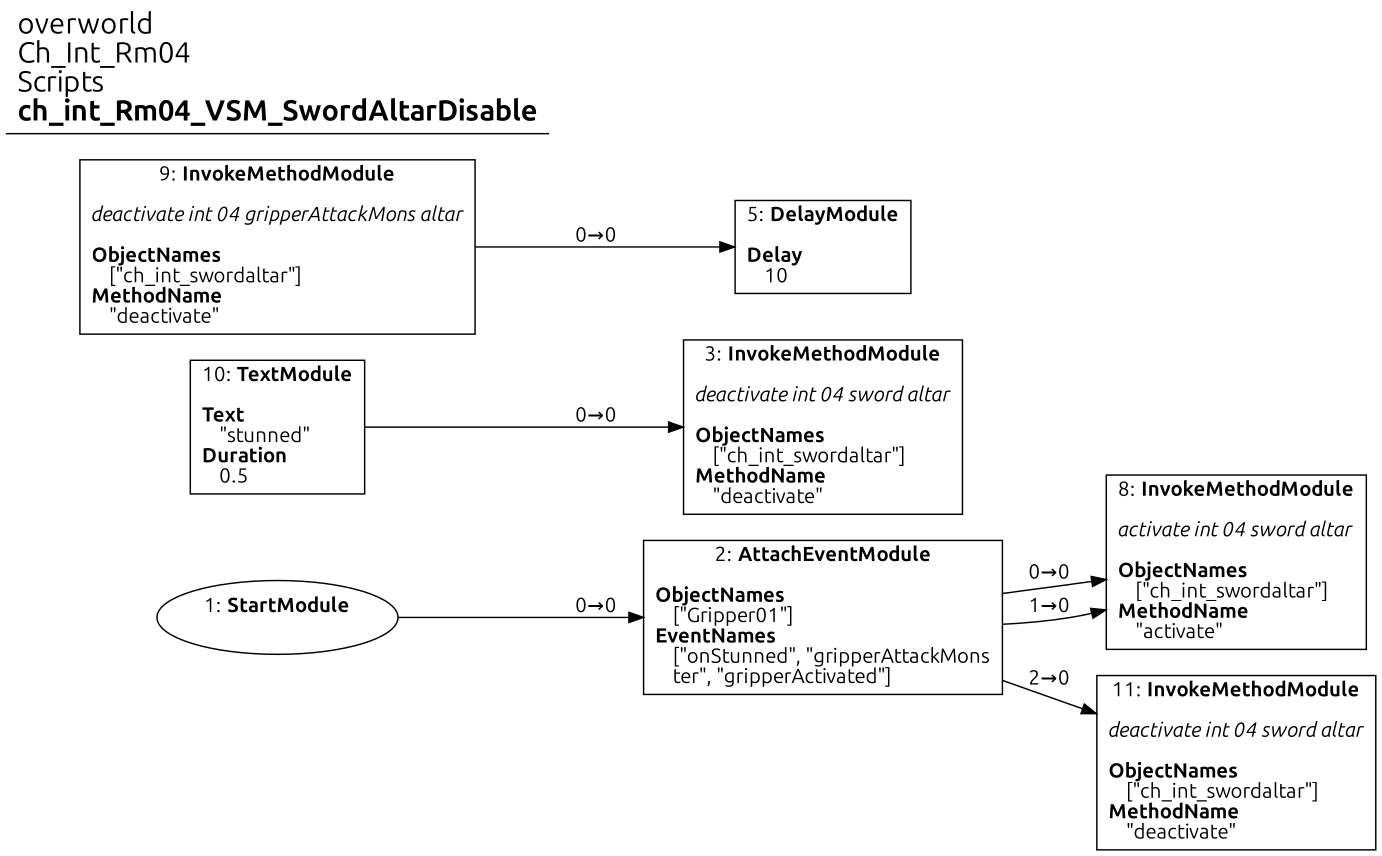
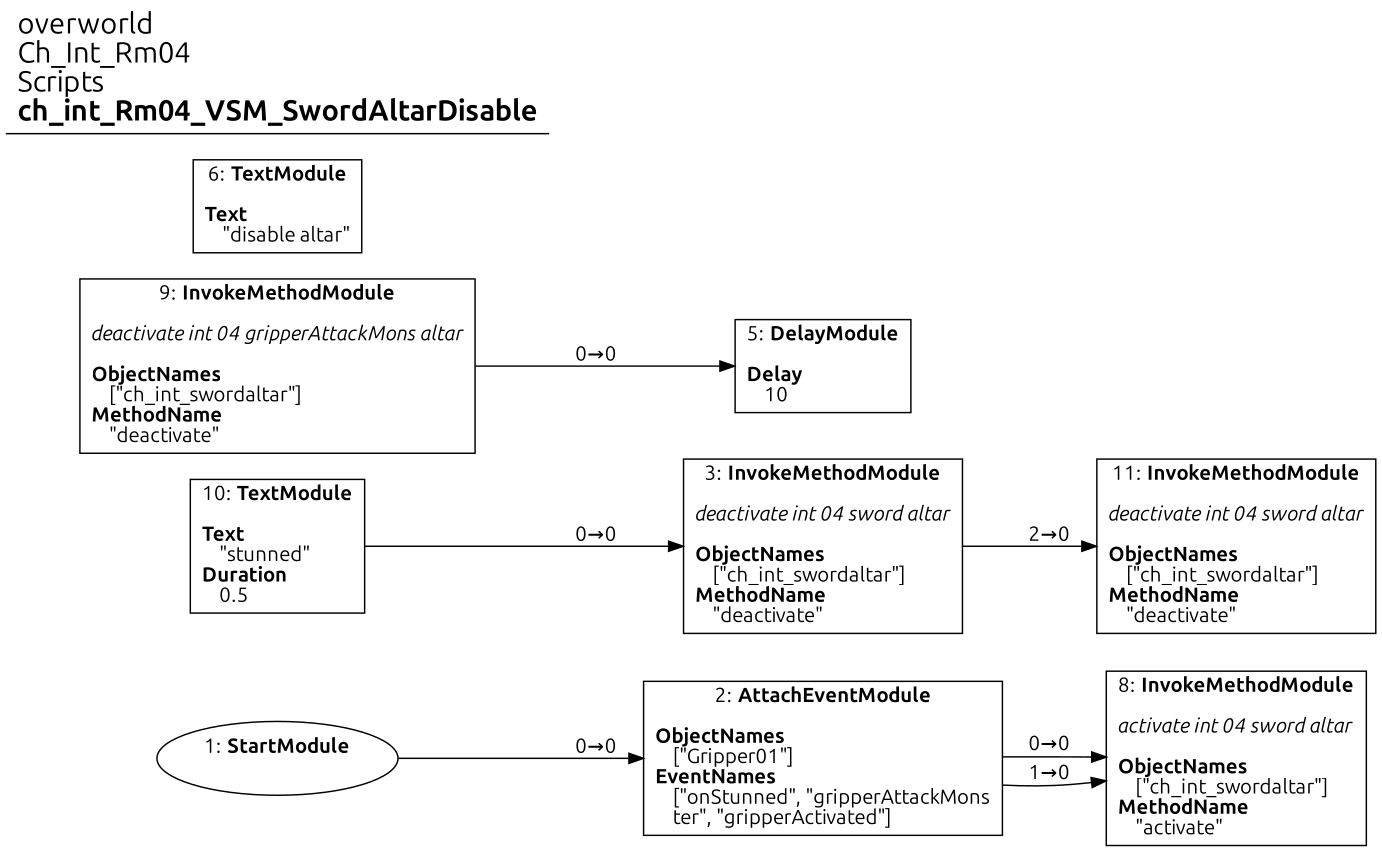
node "6:": added
edge "2:" -> "11:": now "3:" -> "11:"
